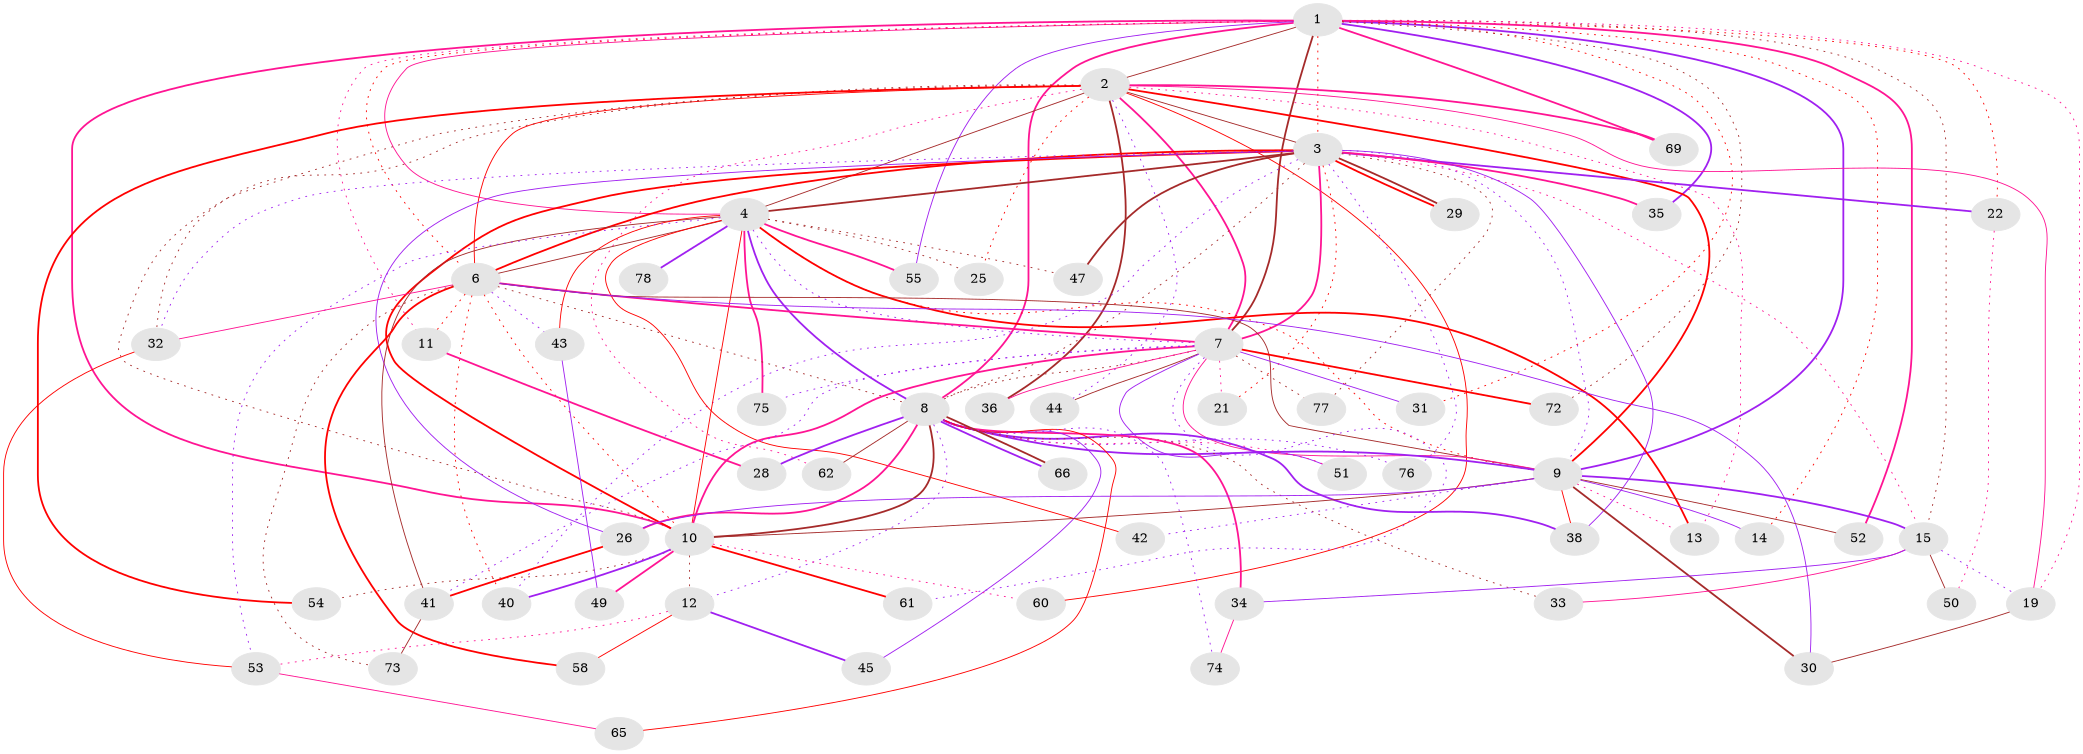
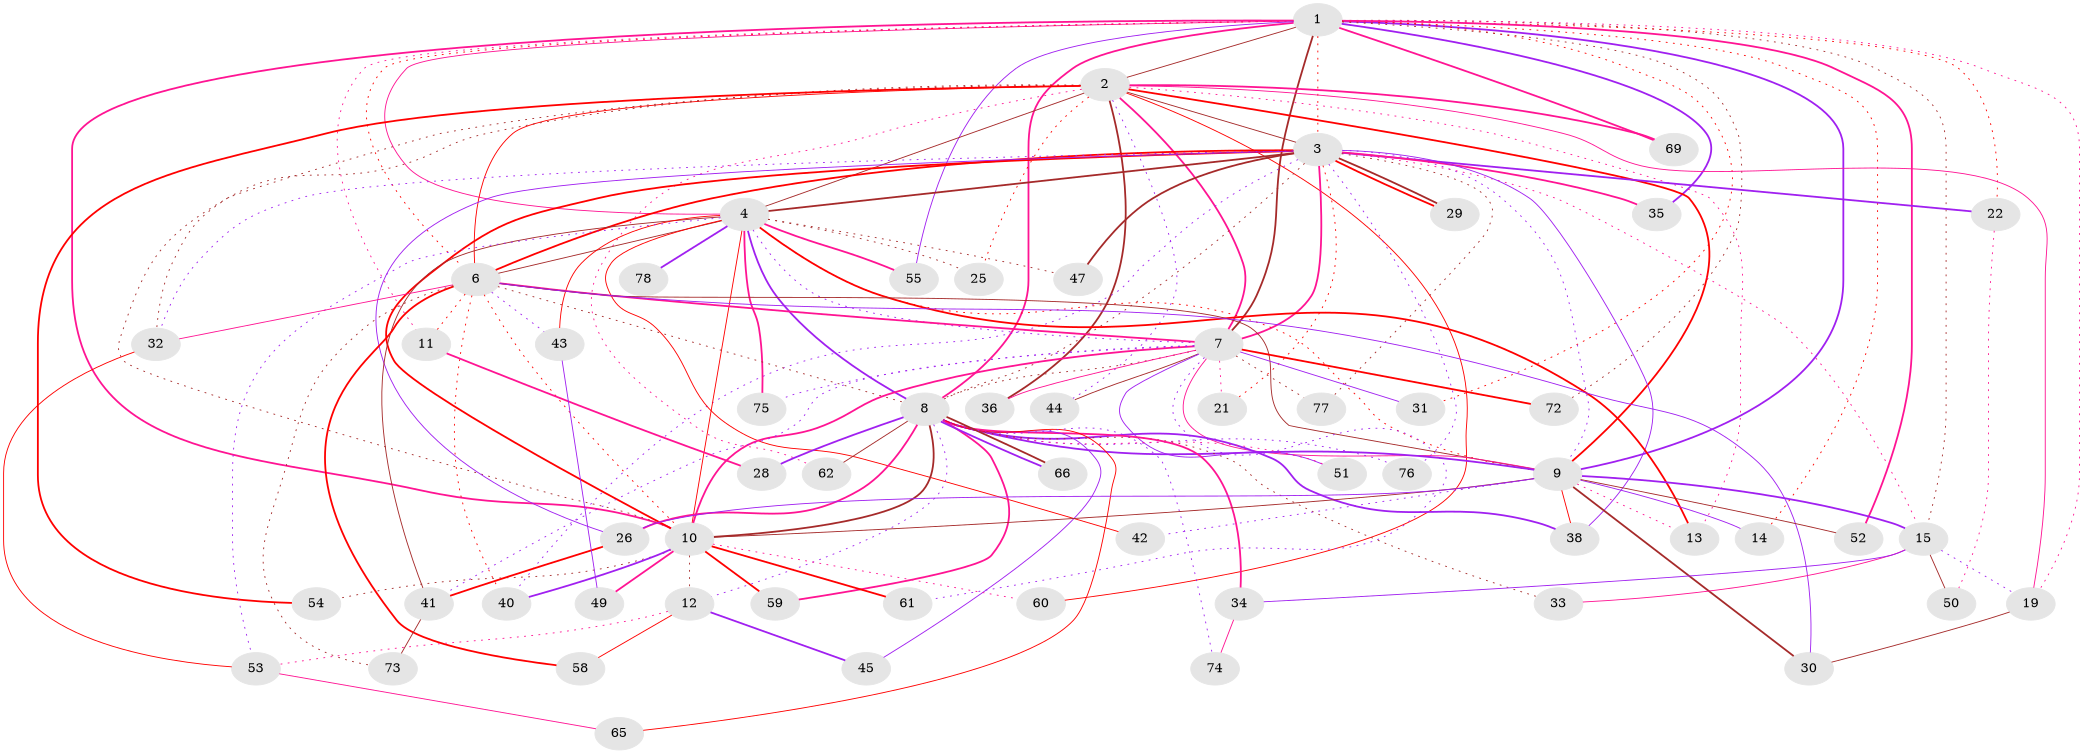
node "59": added
